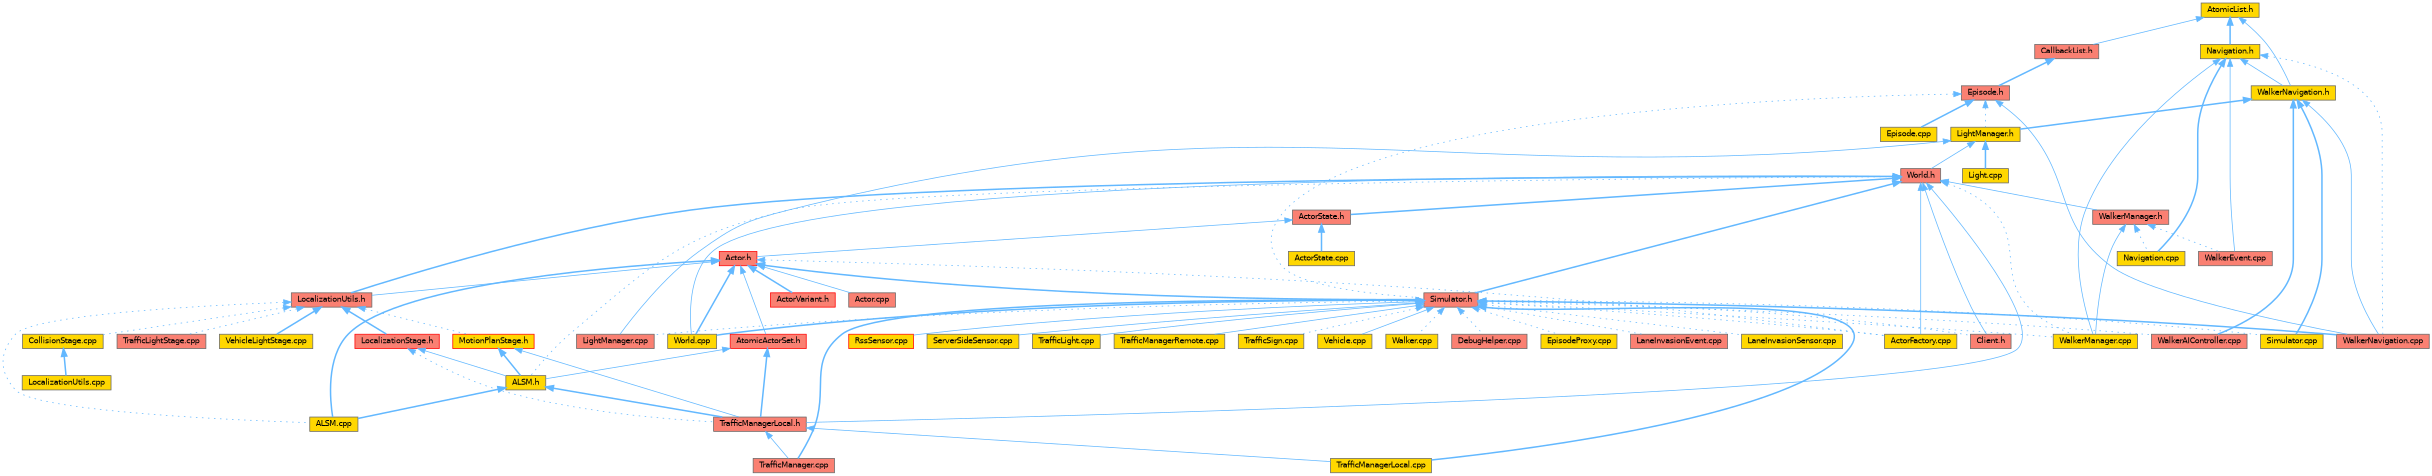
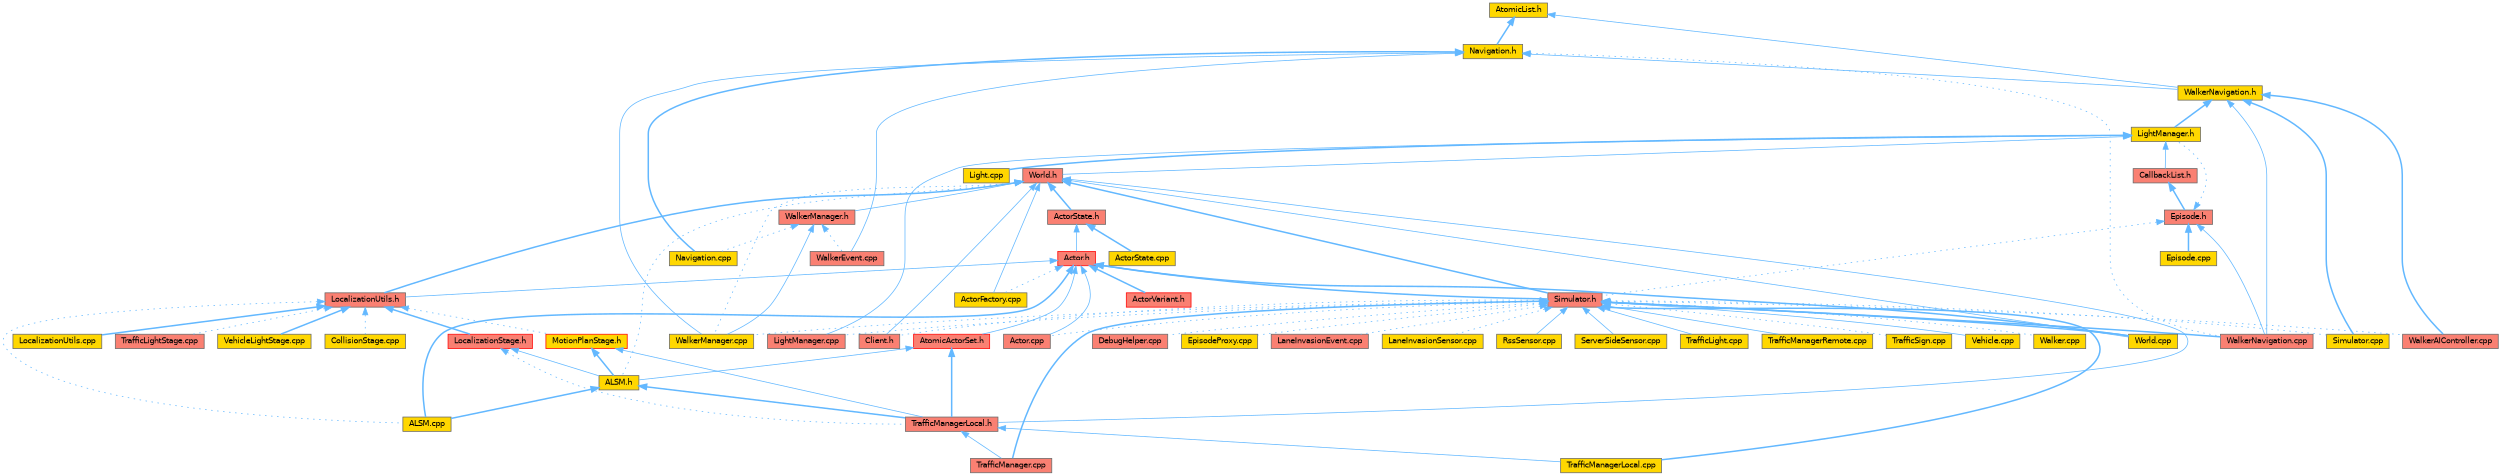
edge "CallbackList.h" -> "AtomicList.h": now "CallbackList.h" -> "LightManager.h"
edge "ActorFactory.cpp" -> "Simulator.h": now "Actor.cpp" -> "Simulator.h"
node "RssSensor.cpp": color red -> grey40
edge "LocalizationUtils.cpp" -> "CollisionStage.cpp": now "LocalizationUtils.cpp" -> "LocalizationUtils.h"
